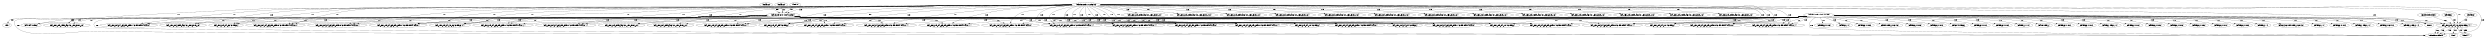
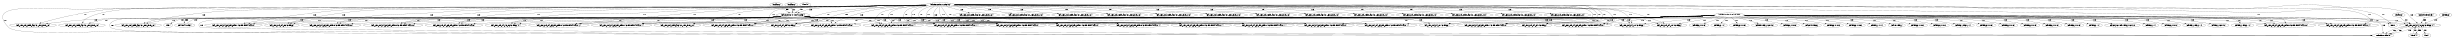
node "(Call,data[0] == 0x4a)": removed
node "(Call,data[0] == 0x69)": removed
